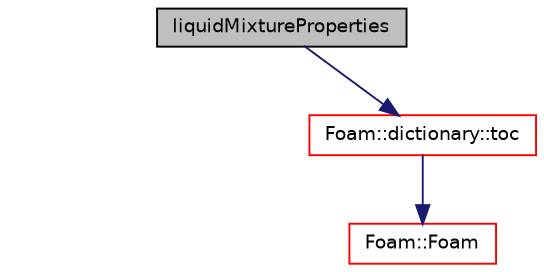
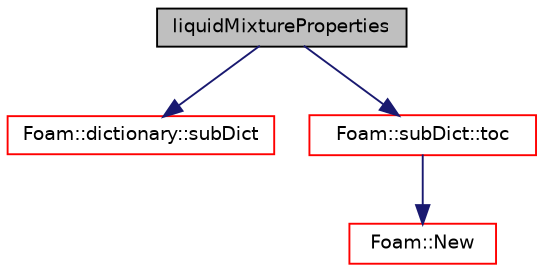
node "Foam::dictionary::subDict": added
node "Foam::dictionary::toc": label "Foam::dictionary::toc" -> "Foam::subDict::toc"
node "Foam::Foam": label "Foam::Foam" -> "Foam::New"
